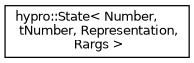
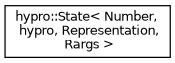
node "hypro::State< Number, tNumber, Representation, Rargs >": label "hypro::State< Number, tNumber, Representation, Rargs >" -> "hypro::State< Number, hypro, Representation, Rargs >"
